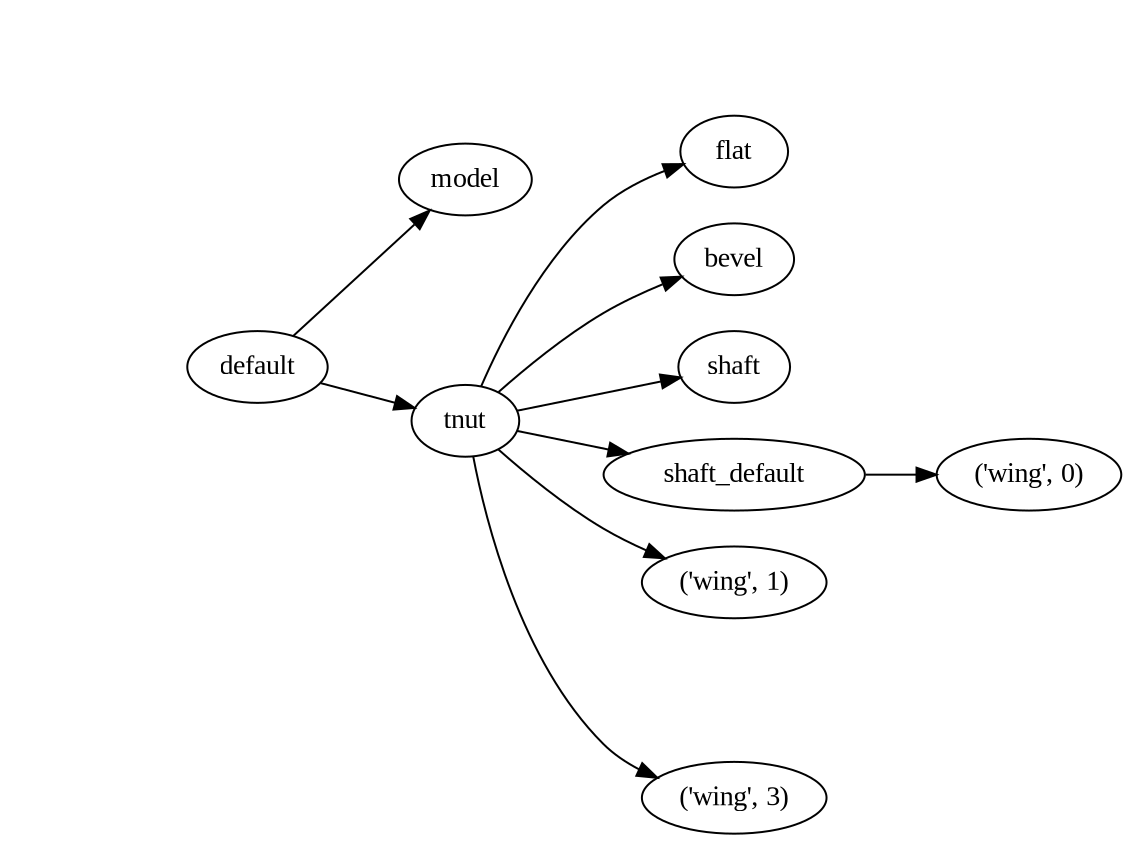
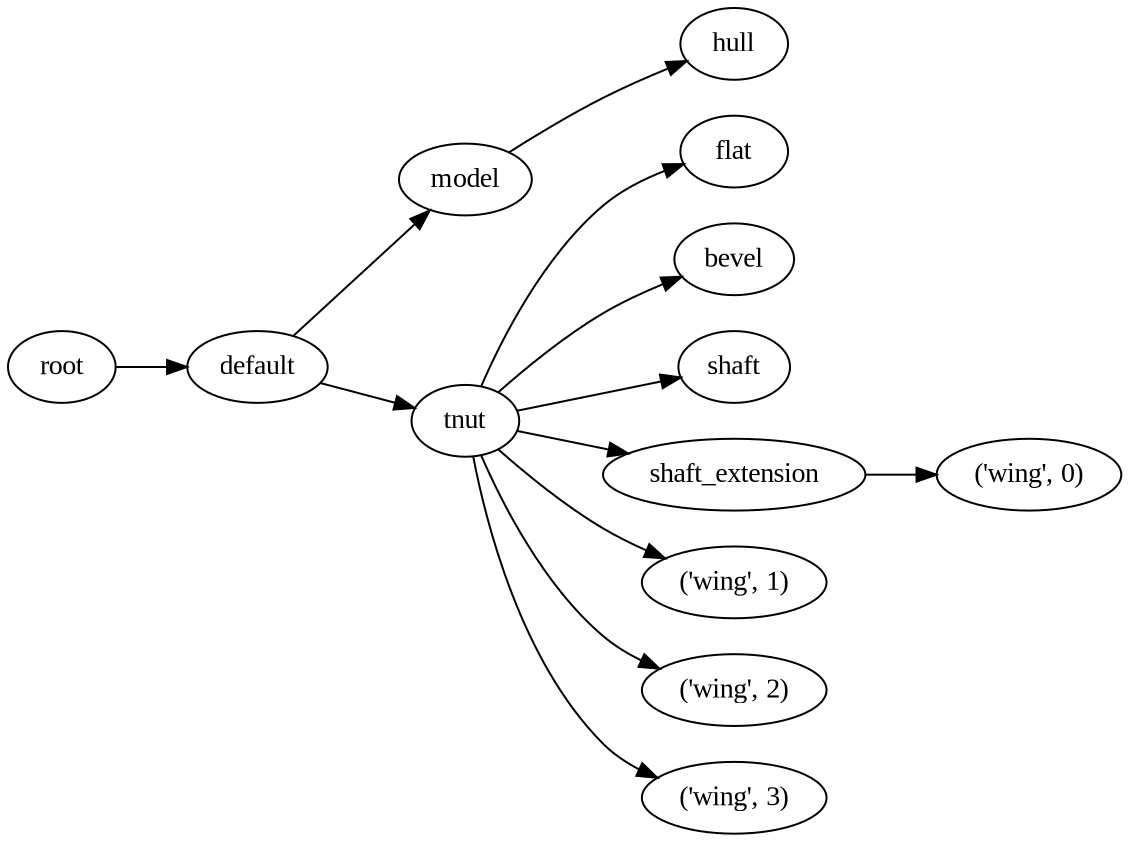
node "hull": added
node "root": added
node "shaft_default": label "shaft_default" -> "shaft_extension"
node "('wing', 2)": added
